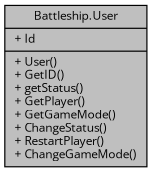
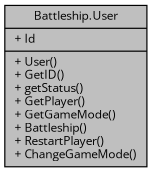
node "Battleship.User": text "+ ChangeStatus()" -> "+ Battleship()"
